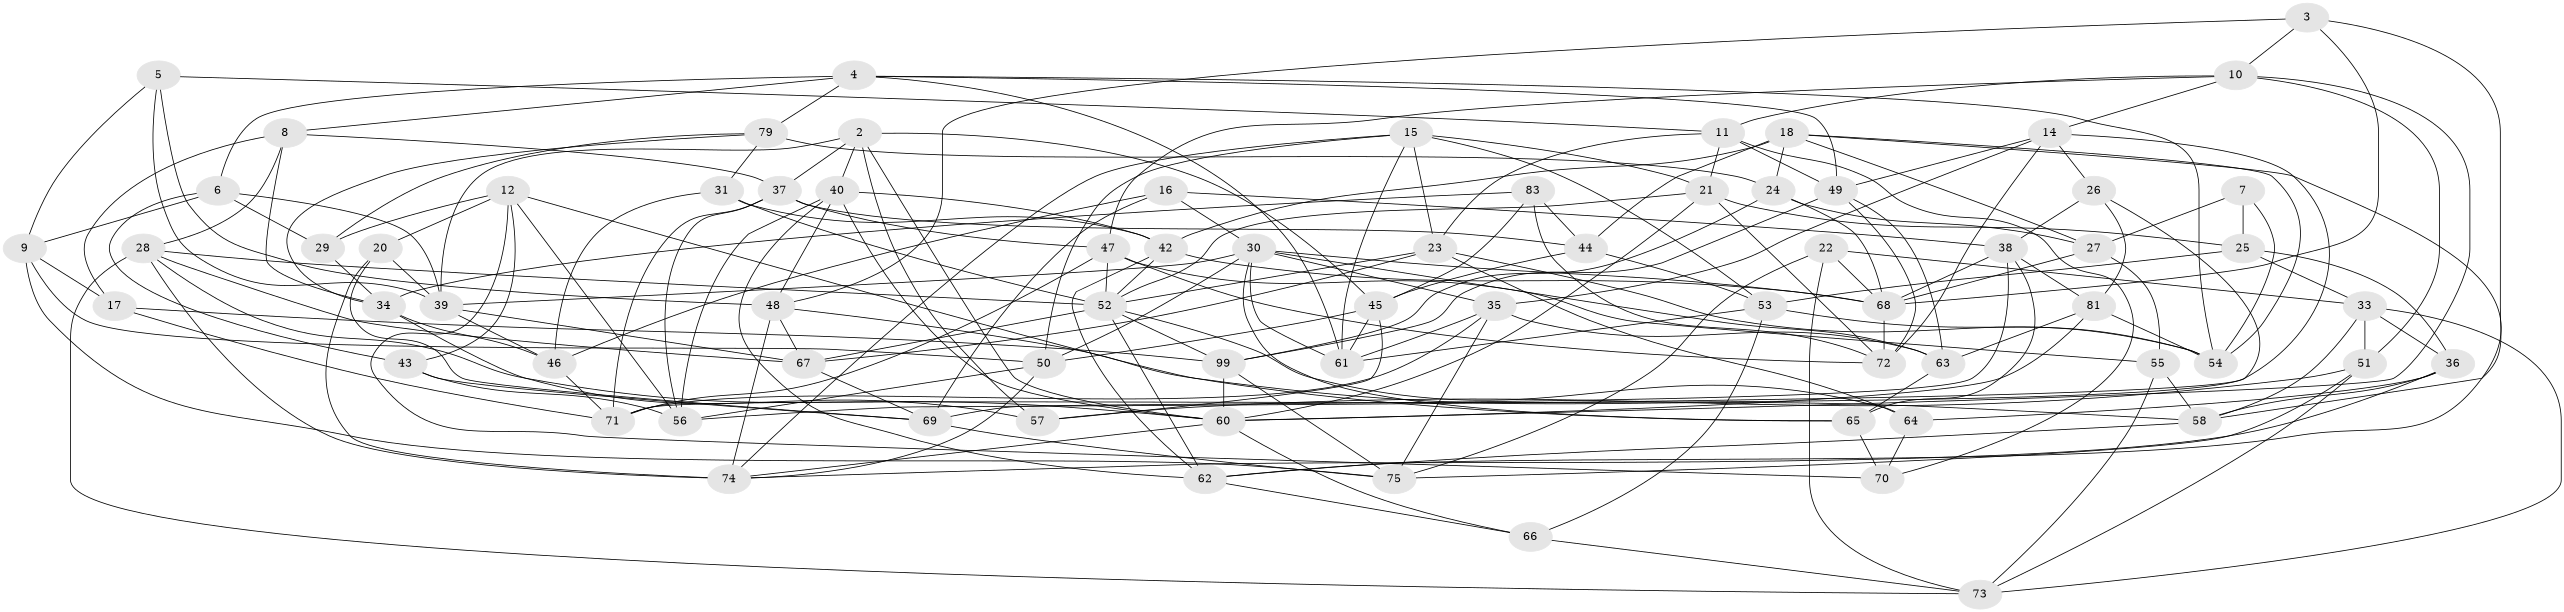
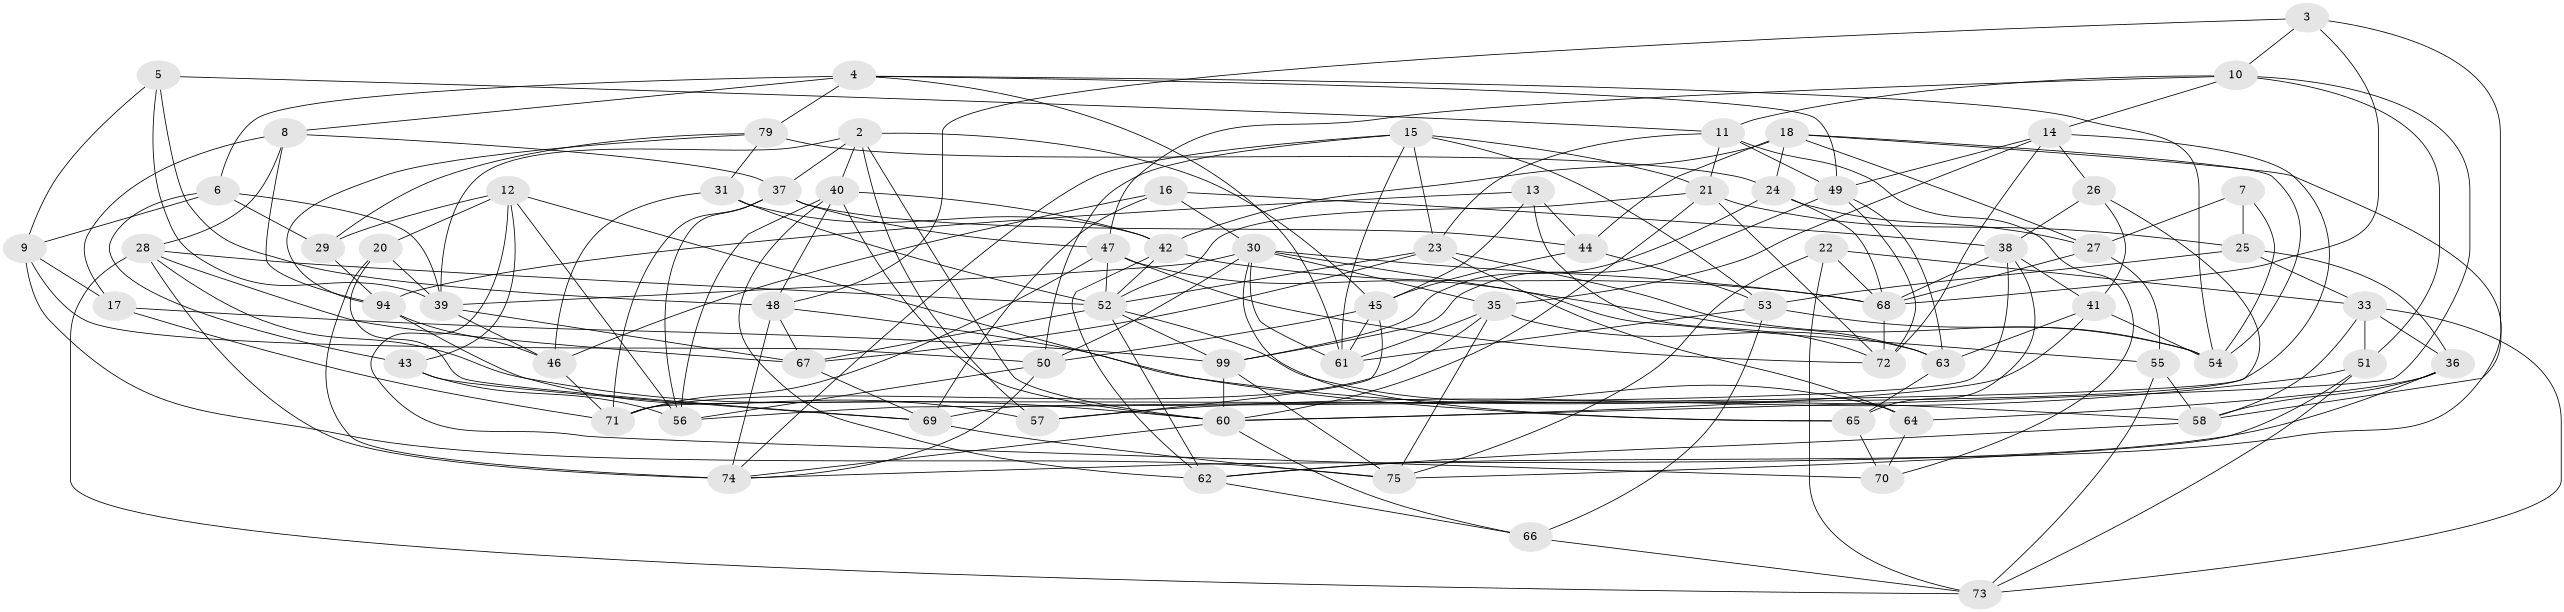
node "83": label "83" -> "13"
node "34": label "34" -> "94"
node "81": label "81" -> "41"
